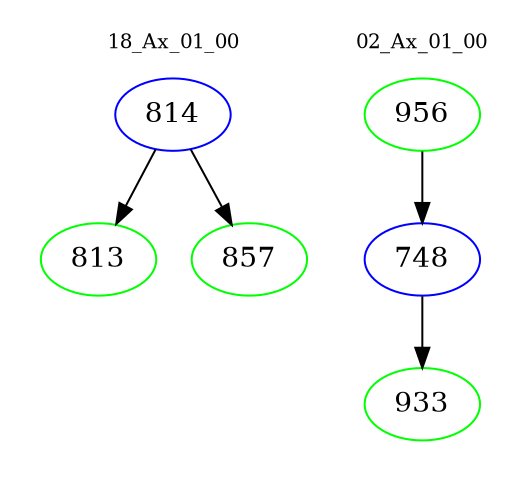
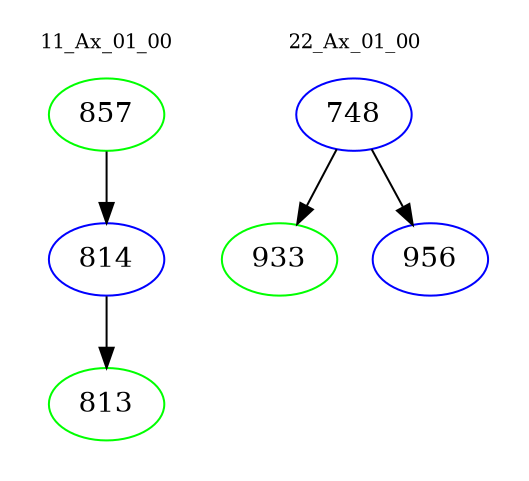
cluster "18_Ax_01_00": label "18_Ax_01_00" -> "11_Ax_01_00"
cluster "02_Ax_01_00": label "02_Ax_01_00" -> "22_Ax_01_00"
node "956": color green -> blue
edge "956" -> "748": reversed
edge "814" -> "857": reversed
